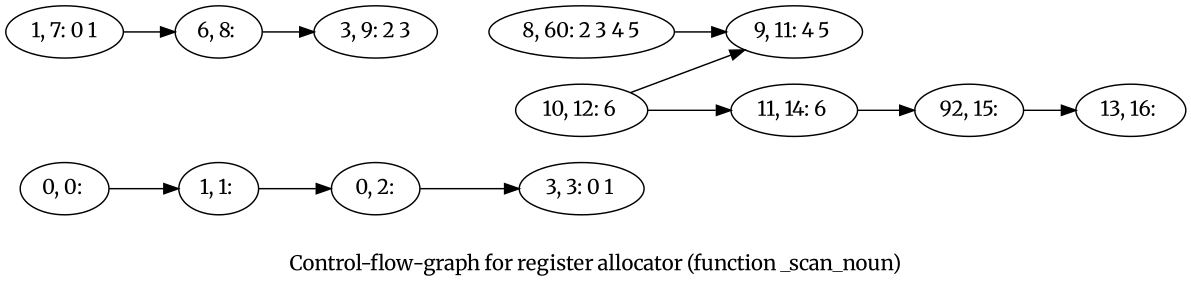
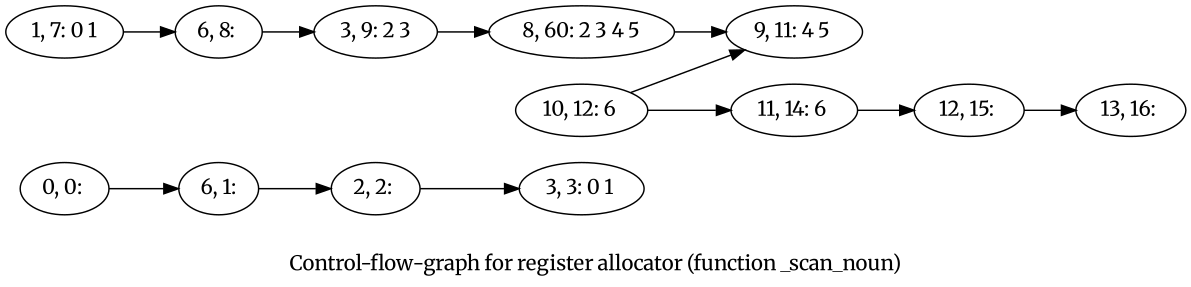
edge "3, 9: 2 3" -> "8, 60: 2 3 4 5": added
node "92, 15:": label "92, 15:" -> "12, 15:"
node "1, 1:": label "1, 1:" -> "6, 1:"
node "0, 2:": label "0, 2:" -> "2, 2:"
